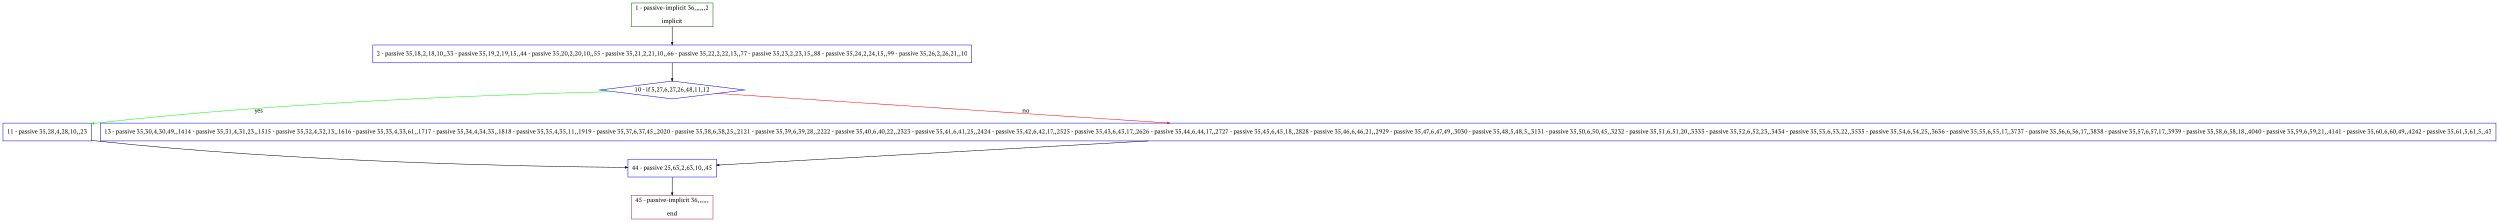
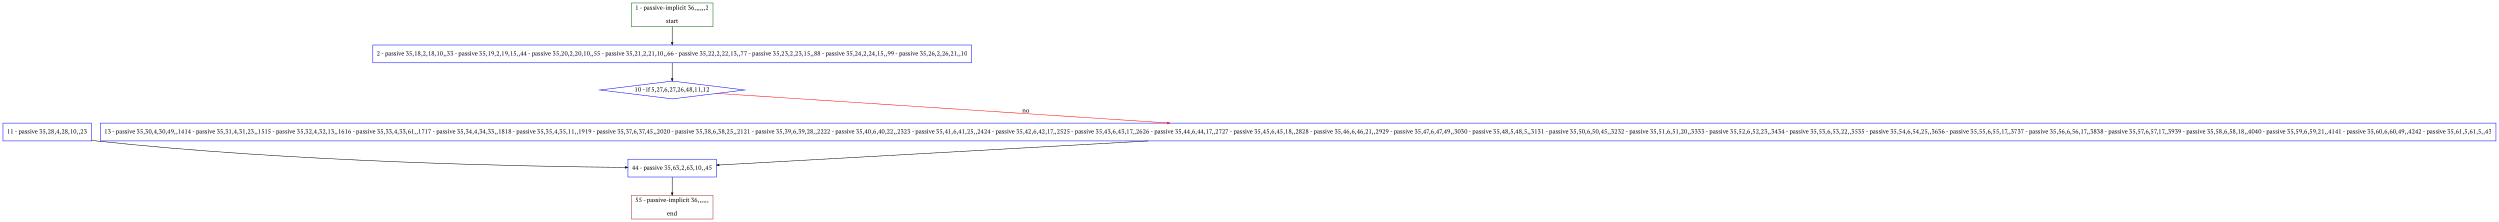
node "1 - passive-implicit 36,,,,,,2 implicit": label "1 - passive-implicit 36,,,,,,2 implicit" -> "1 - passive-implicit 36,,,,,,2 start"
edge "10 - if 5,27,6,27,26,48,11,12" -> "11 - passive 35,28,4,28,10,,23": removed, label "yes"
node "44 - passive 25,63,2,63,10,,45": label "44 - passive 25,63,2,63,10,,45" -> "44 - passive 35,63,2,63,10,,45"
node "45 - passive-implicit 36,,,,,, end": label "45 - passive-implicit 36,,,,,, end" -> "55 - passive-implicit 36,,,,,, end"
